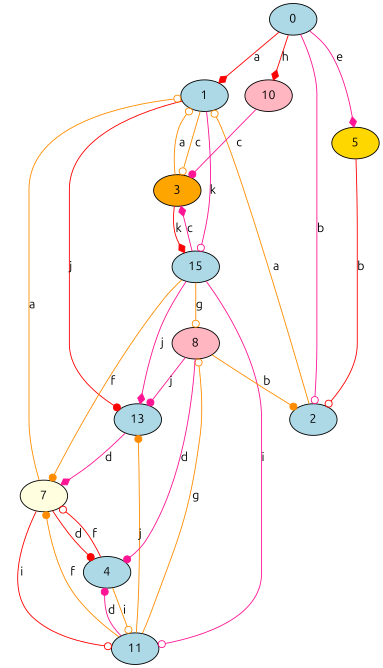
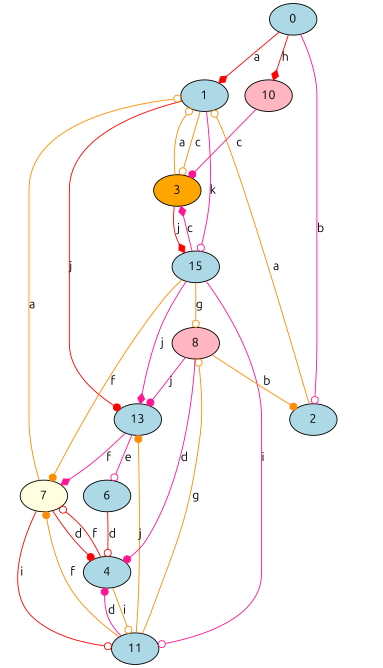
node "5": removed
edge "3" -> "15": label "k" -> "j"
edge "13" -> "7": label "d" -> "f"
node "6": added
